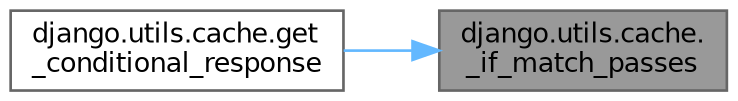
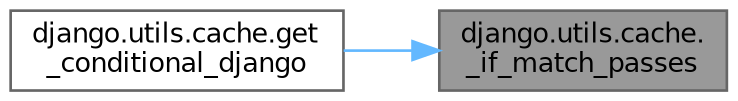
node "django.utils.cache.get _conditional_response": label "django.utils.cache.get _conditional_response" -> "django.utils.cache.get _conditional_django"
